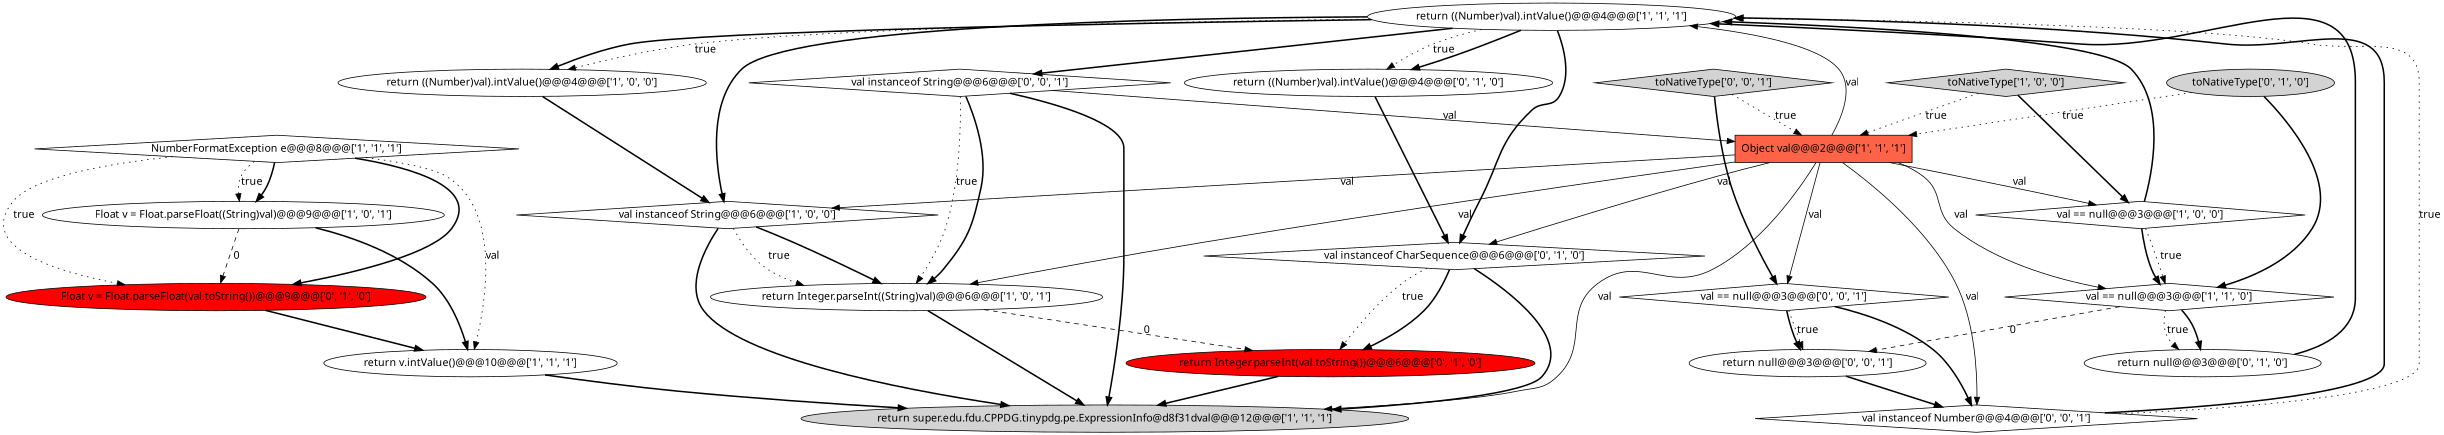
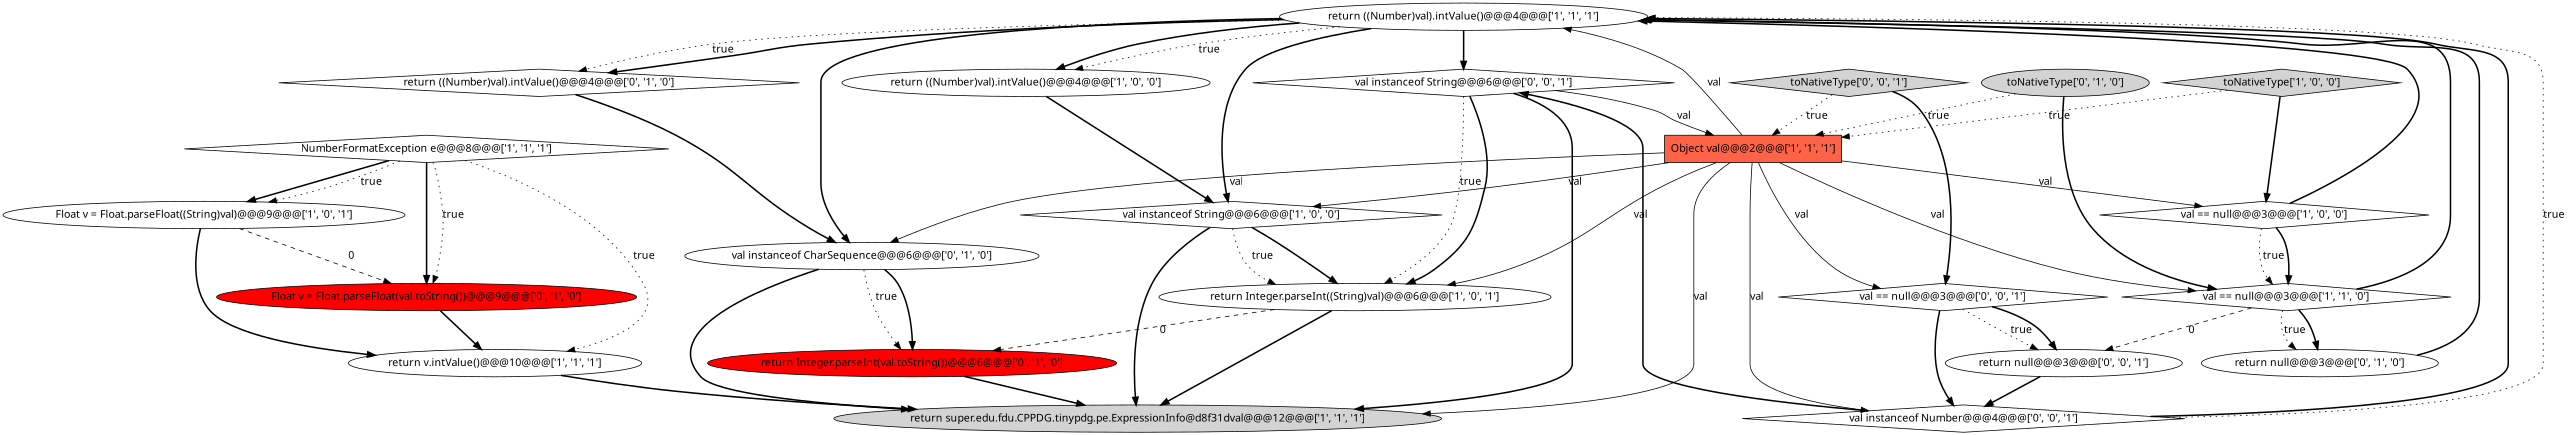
edge "val == null@@@3@@@['1', '1', '0']" -> "return ((Number)val).intValue()@@@4@@@['1', '1', '1']": added
node "return ((Number)val).intValue()@@@4@@@['0', '1', '0']": shape ellipse -> diamond
edge "NumberFormatException e@@@8@@@['1', '1', '1']" -> "return v.intValue()@@@10@@@['1', '1', '1']": label "val" -> "true"
node "val instanceof CharSequence@@@6@@@['0', '1', '0']": shape diamond -> ellipse
edge "val instanceof Number@@@4@@@['0', '0', '1']" -> "val instanceof String@@@6@@@['0', '0', '1']": added
